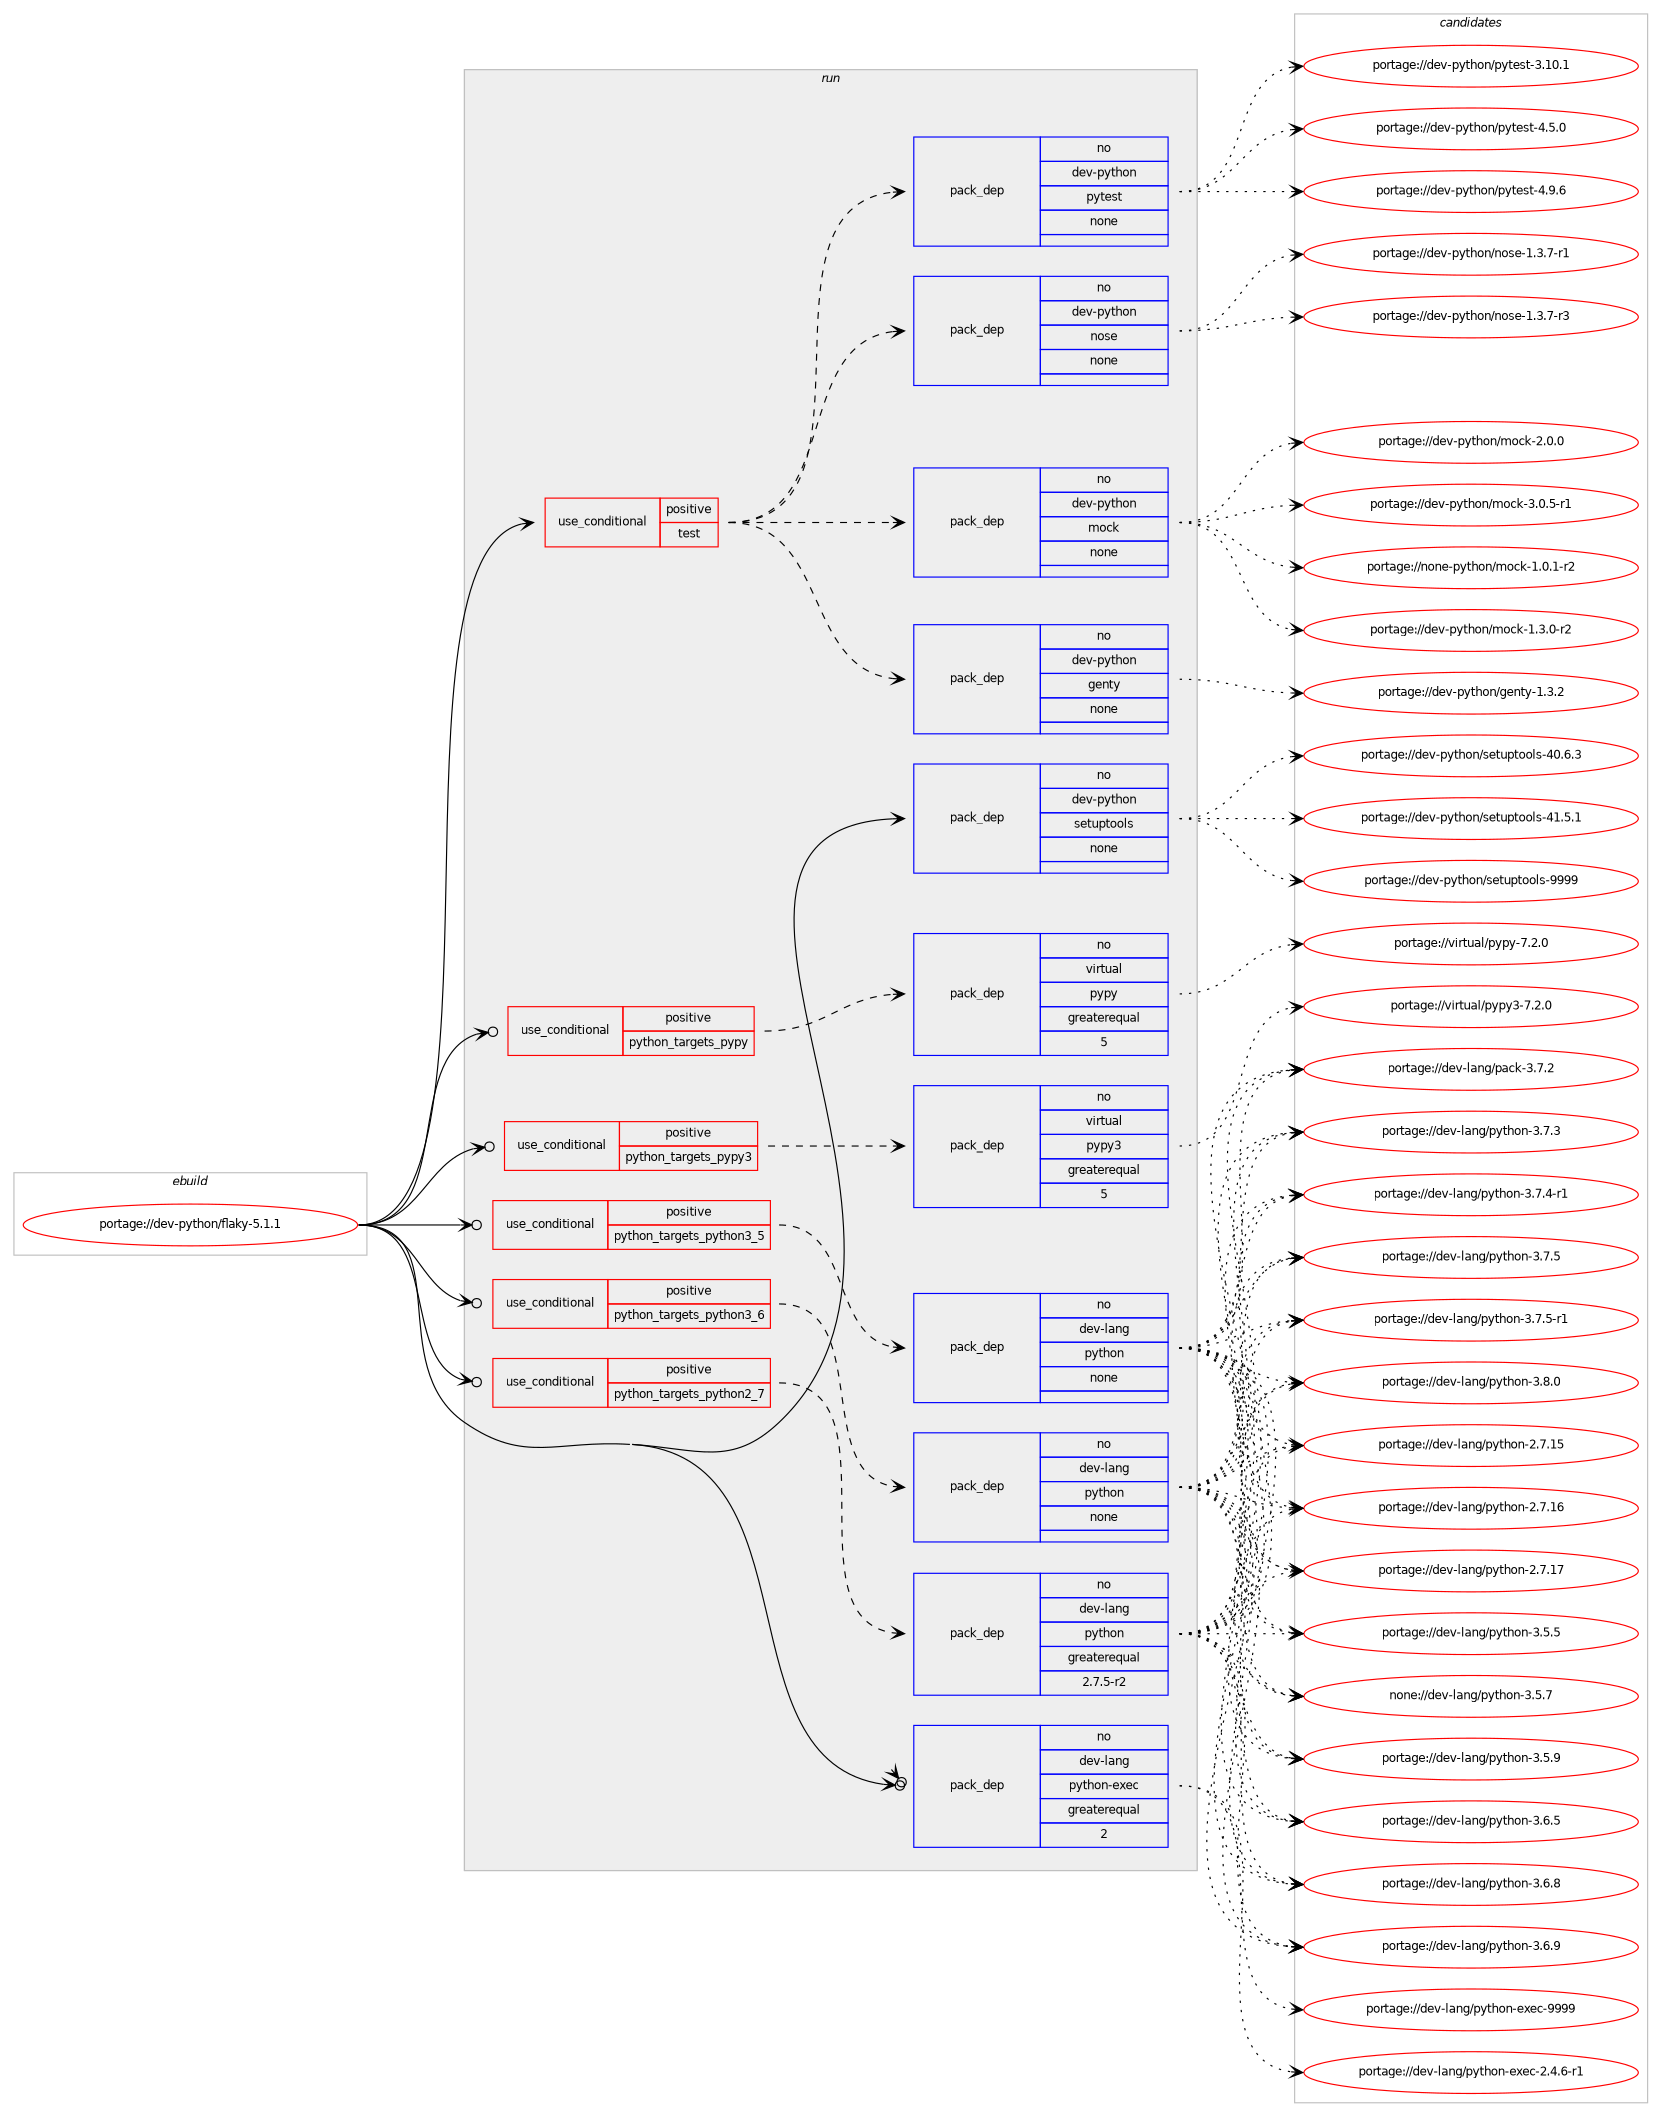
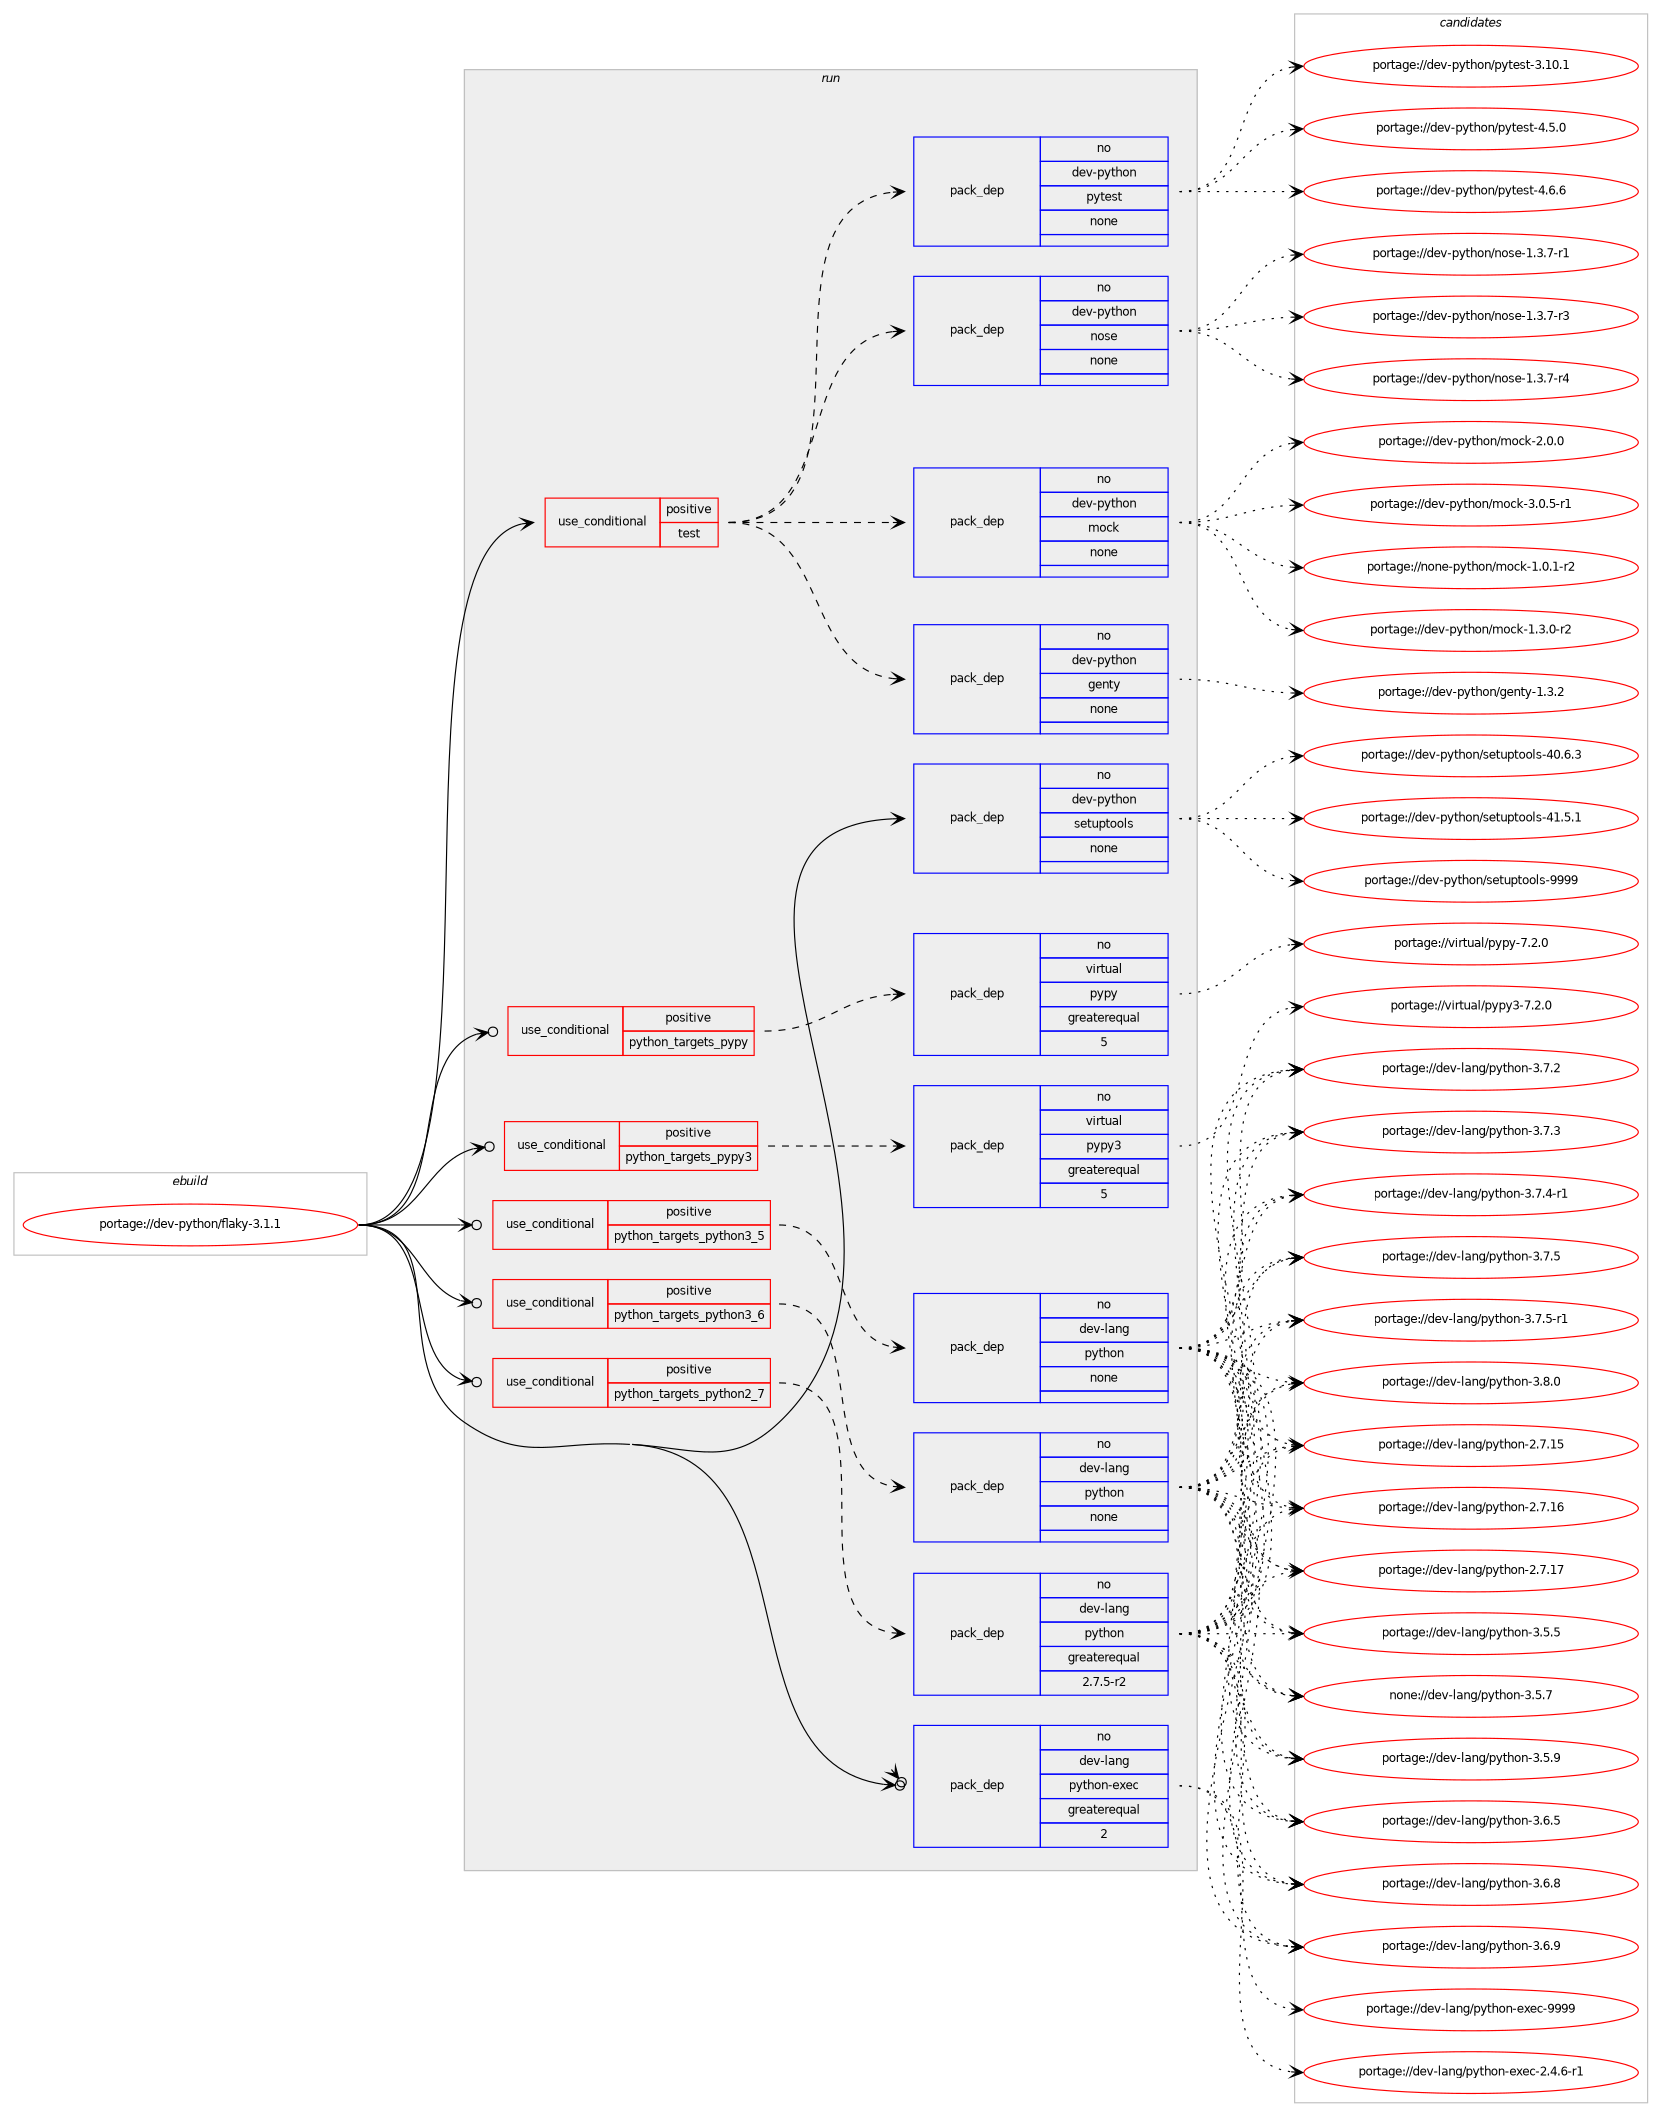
node "portage://dev-python/pytest-4.9.6": label "portage://dev-python/pytest-4.9.6" -> "portage://dev-python/pytest-4.6.6"
node "portage://dev-python/nose-1.3.7-r4": added
node "portage://dev-lang/pack-3.7.2": label "portage://dev-lang/pack-3.7.2" -> "portage://dev-lang/python-3.7.2"
node "portage://dev-python/flaky-5.1.1": label "portage://dev-python/flaky-5.1.1" -> "portage://dev-python/flaky-3.1.1"
